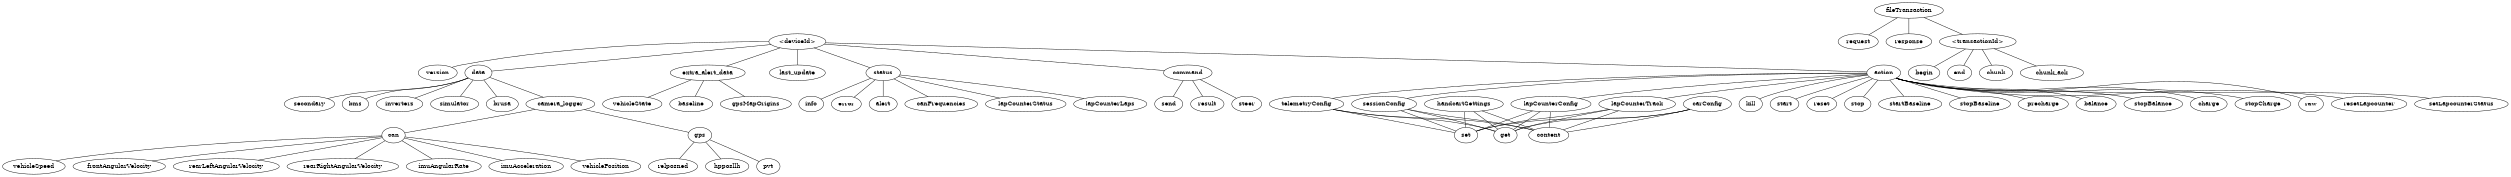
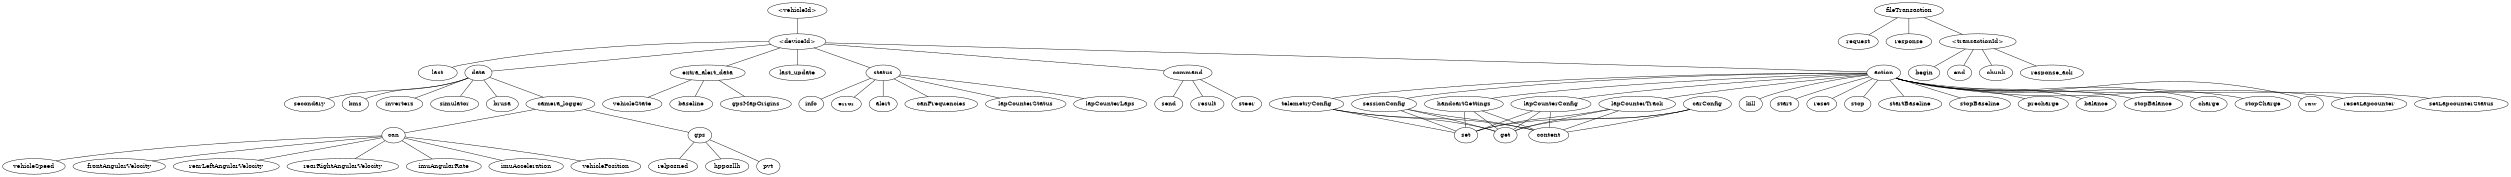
node "<vehicleId>": added
node "version": label "version" -> "last"
node "chunk_ack": label "chunk_ack" -> "response_ack"
edge "action" -- "handcartSettings": added
